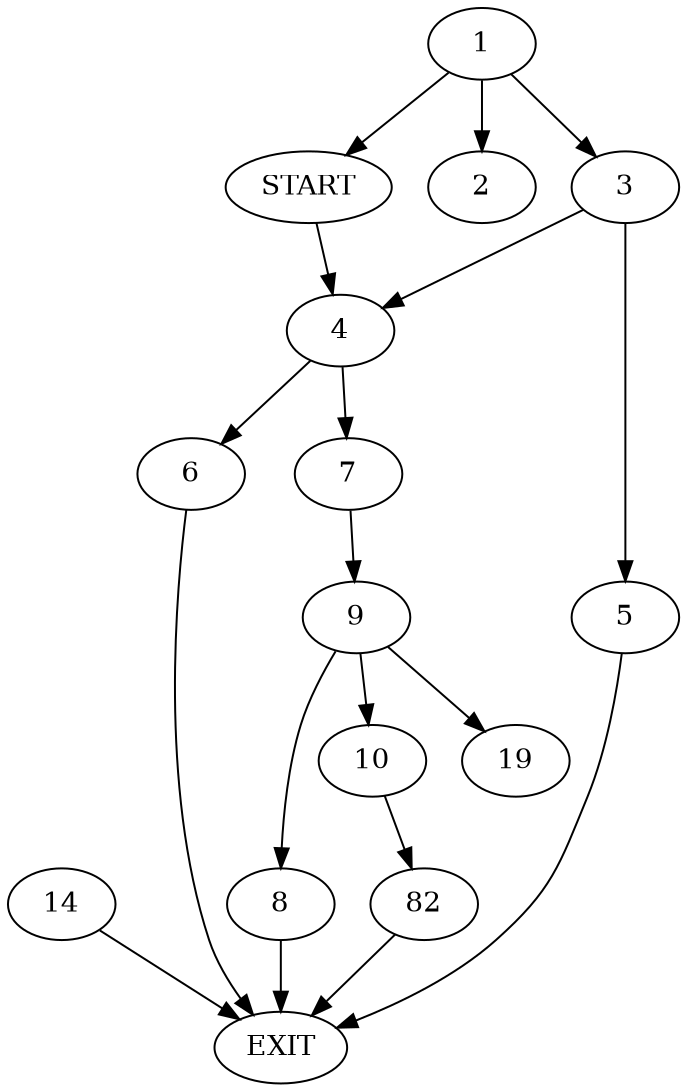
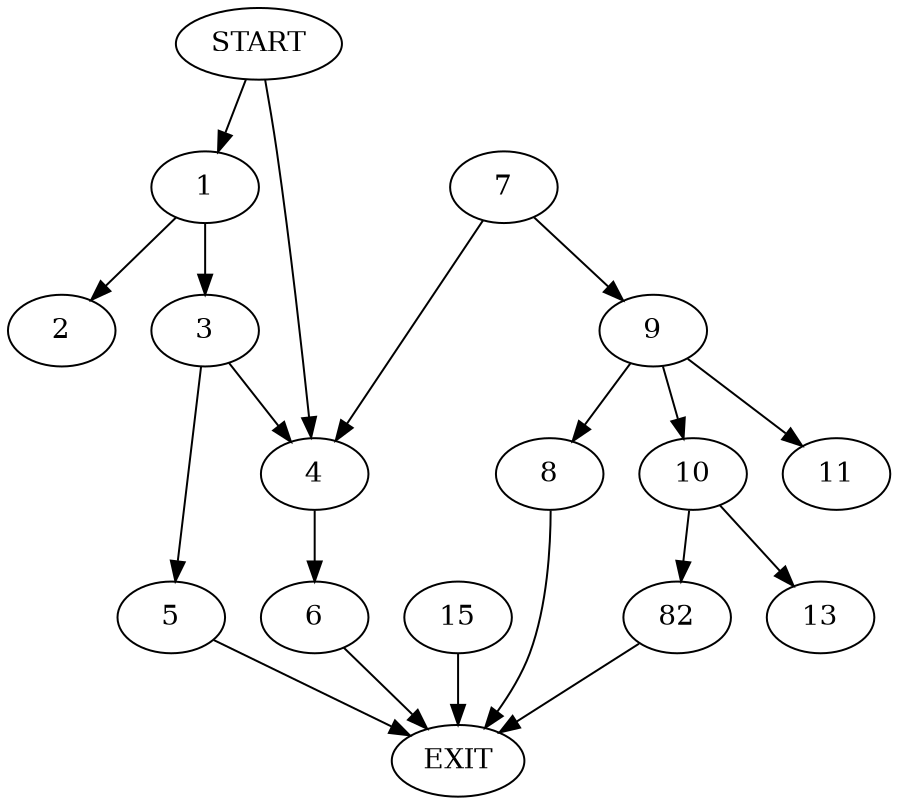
edge "1" -> "START": reversed
edge "4" -> "7": reversed
node "13": added
node "19": label "19" -> "11"
node "14": label "14" -> "15"
